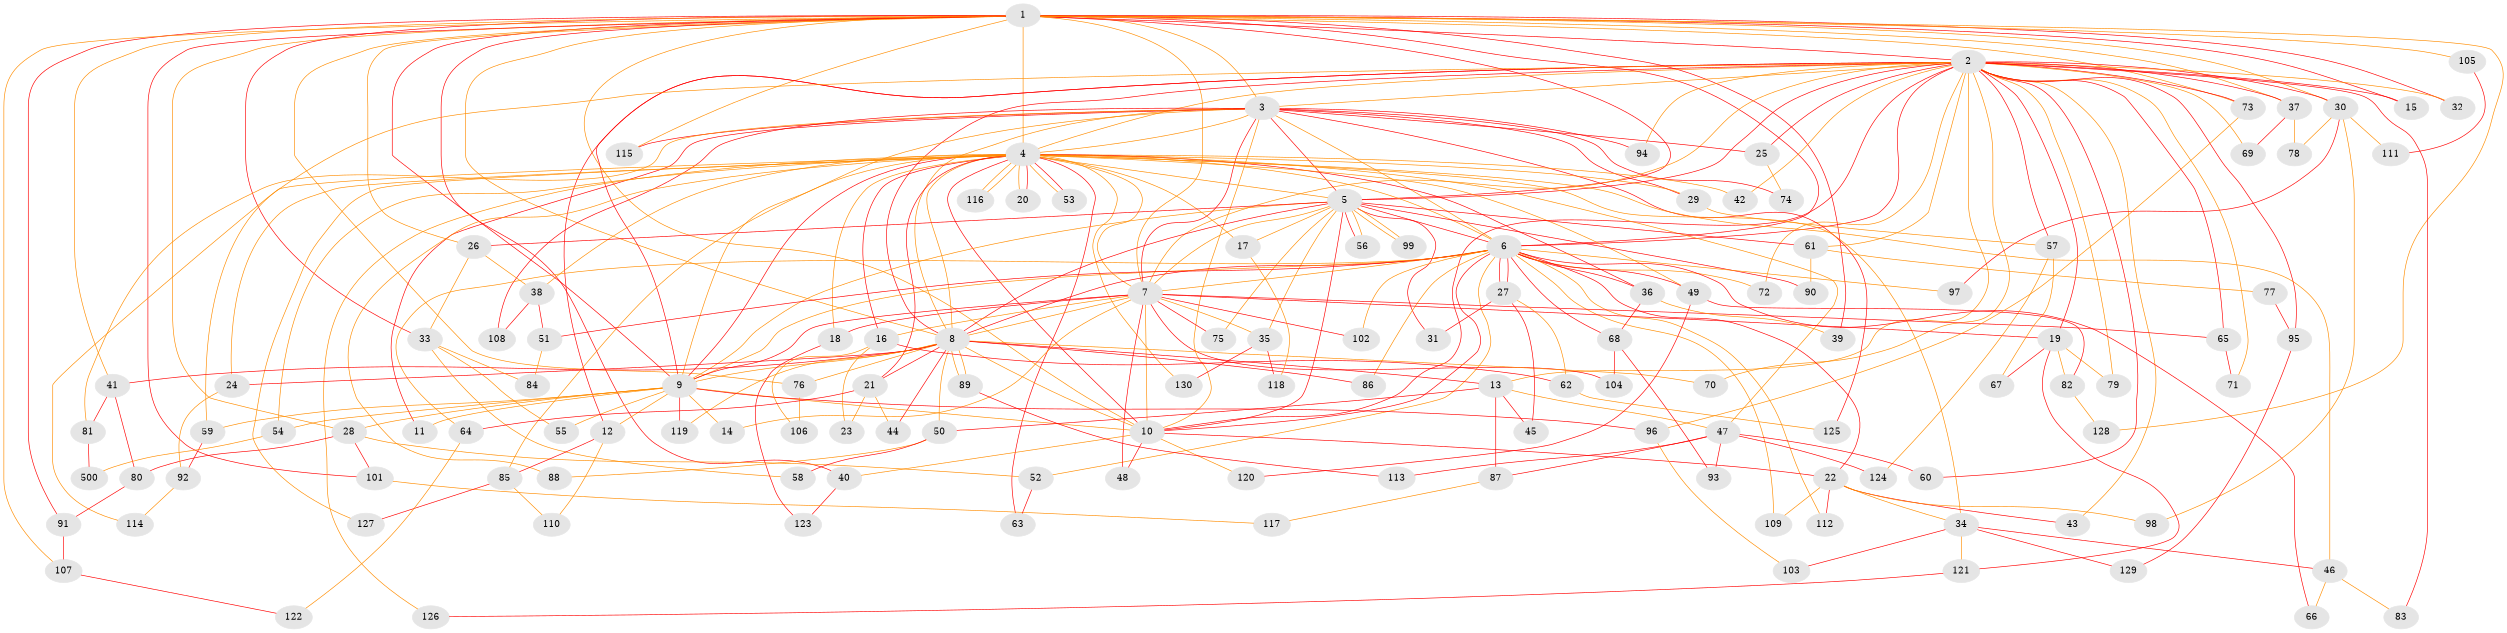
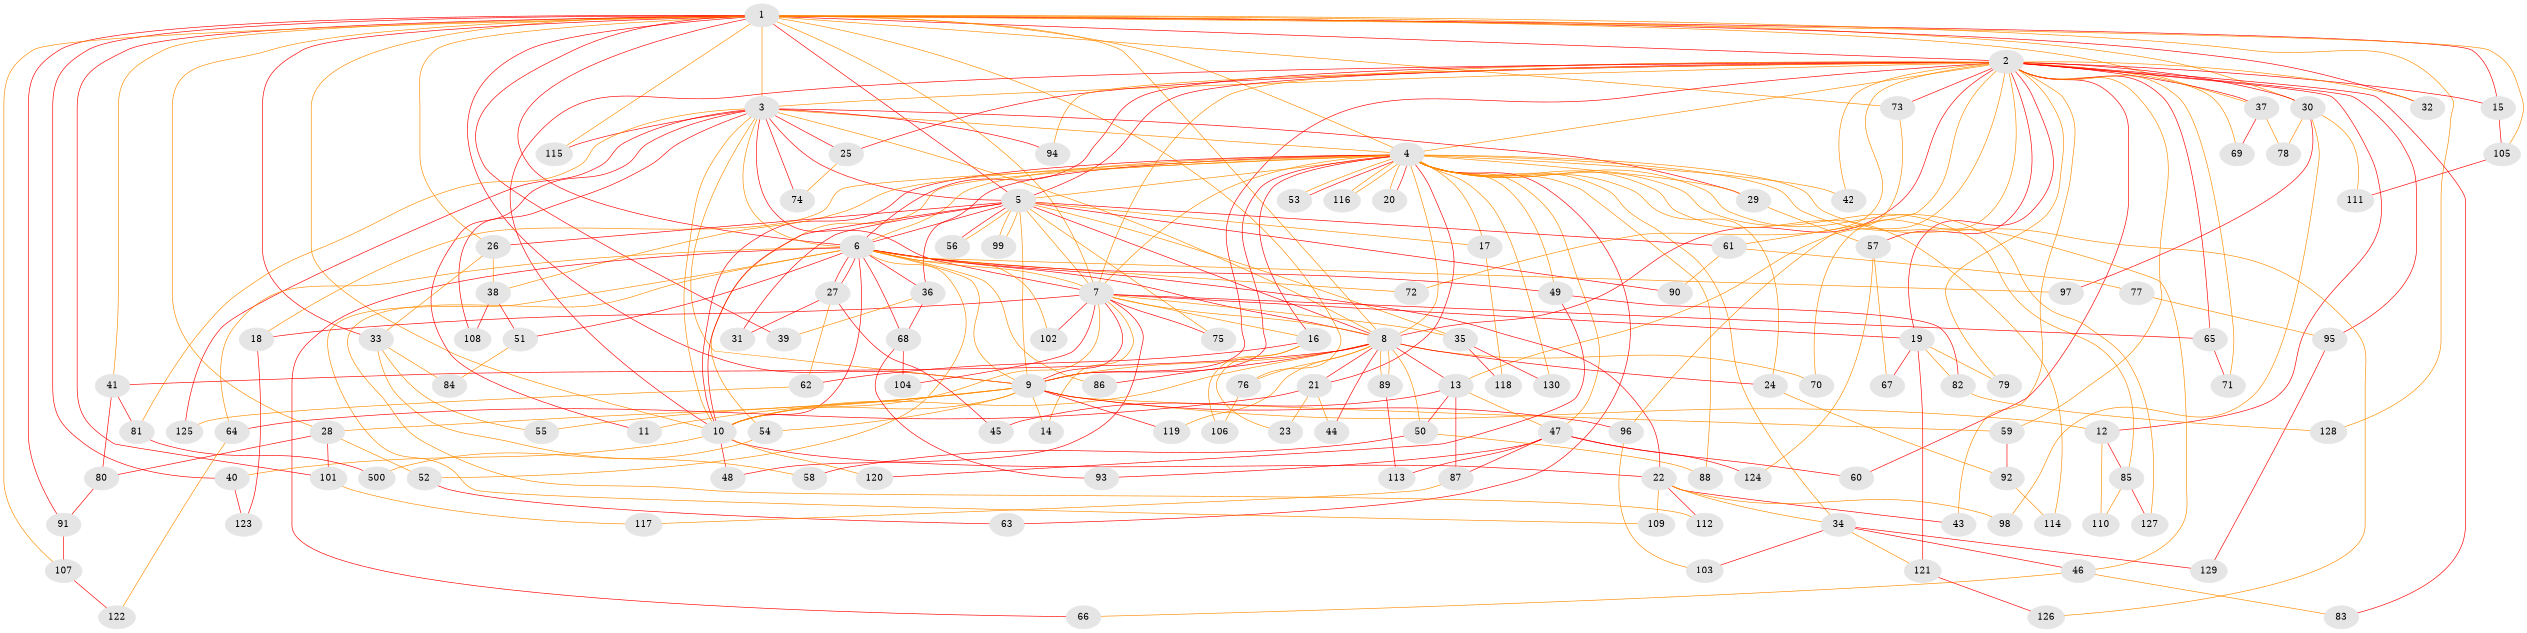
edge "15" -- "105": added
edge "77" -- "95": color red -> darkorange
